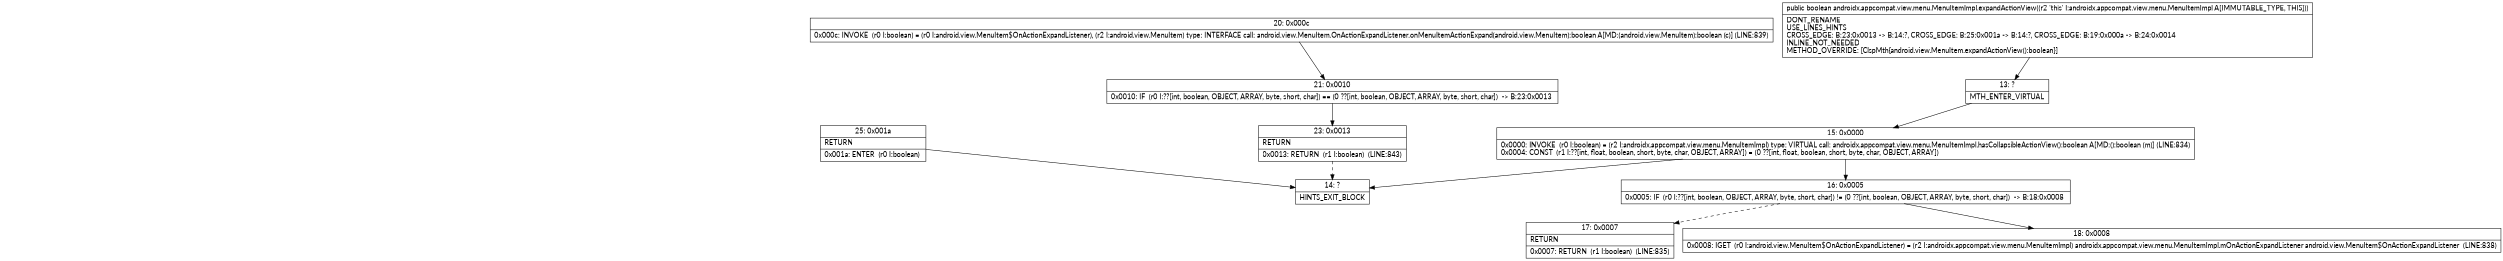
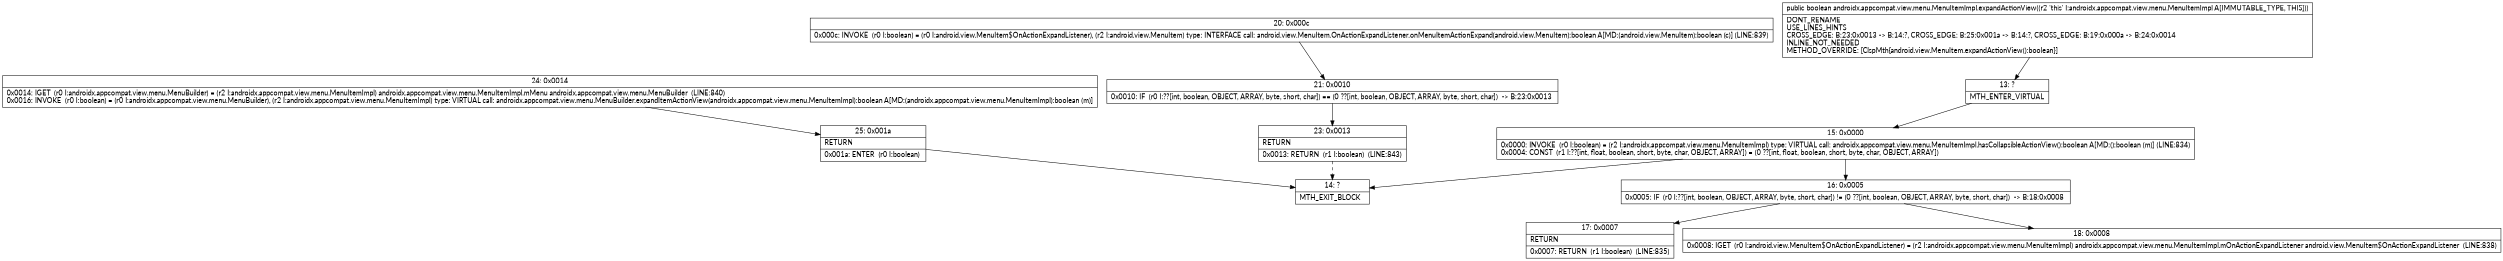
node "24: 0x0014": added
node "14: ?": text "HINTS_EXIT_BLOCK" -> "MTH_EXIT_BLOCK"
edge "16: 0x0005" -> "17: 0x0007": style dashed -> solid
